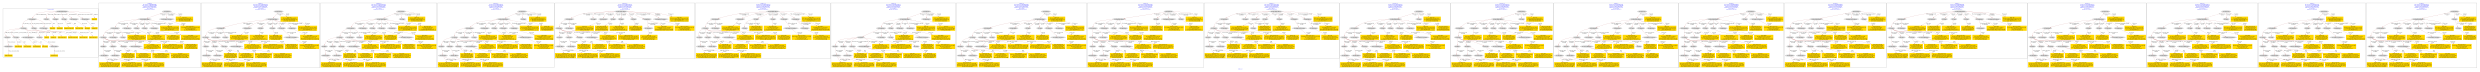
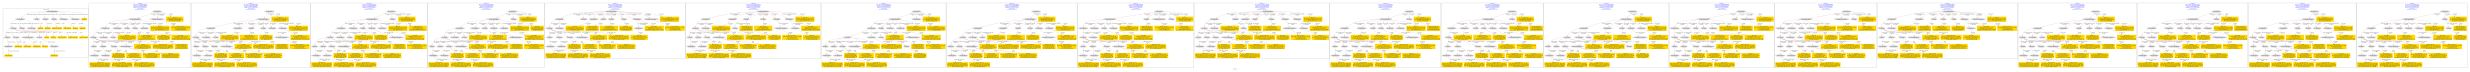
node "Object Latest Date": removed
